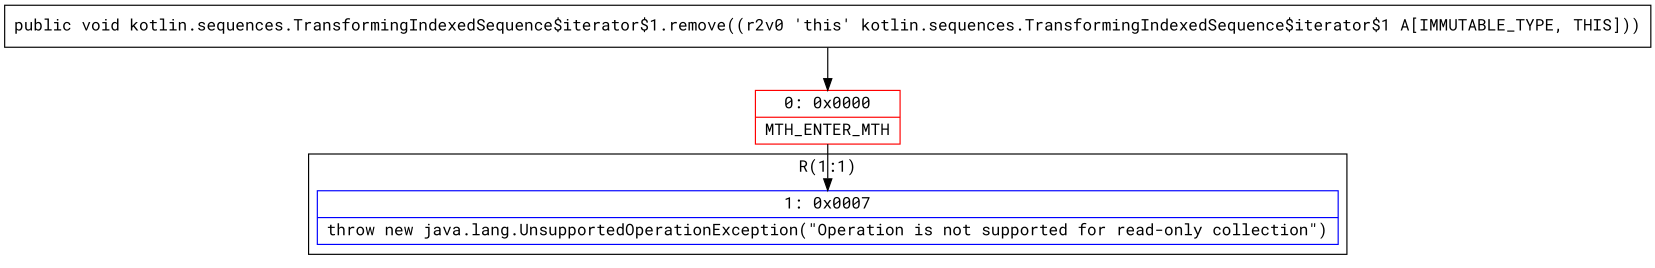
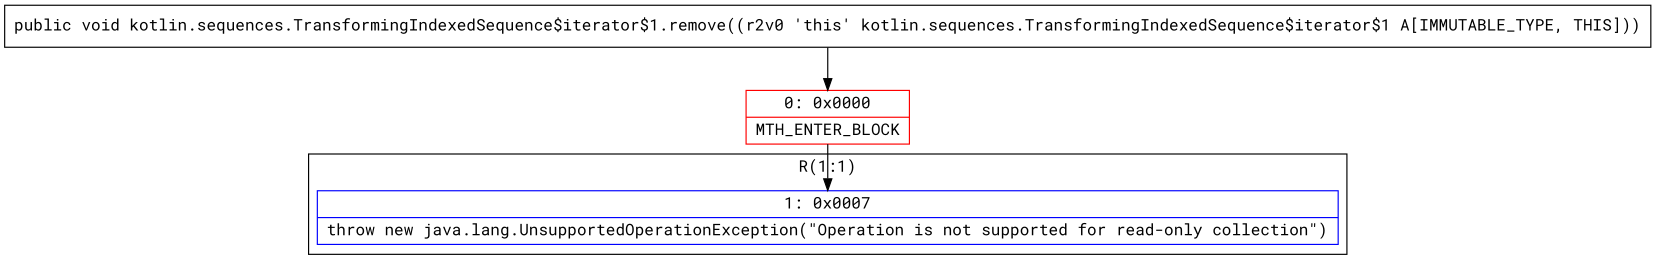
node "0: 0x0000": text "MTH_ENTER_MTH" -> "MTH_ENTER_BLOCK"
